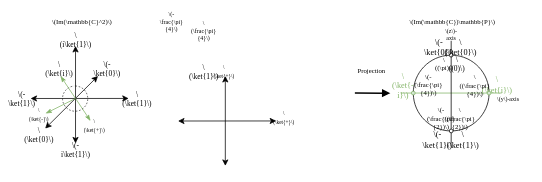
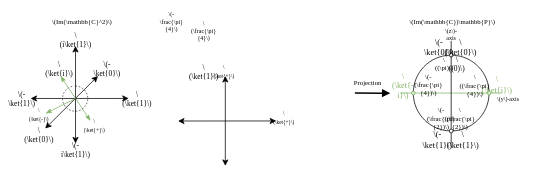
node "Projection": moved (372, 71) -> (368, 82)
